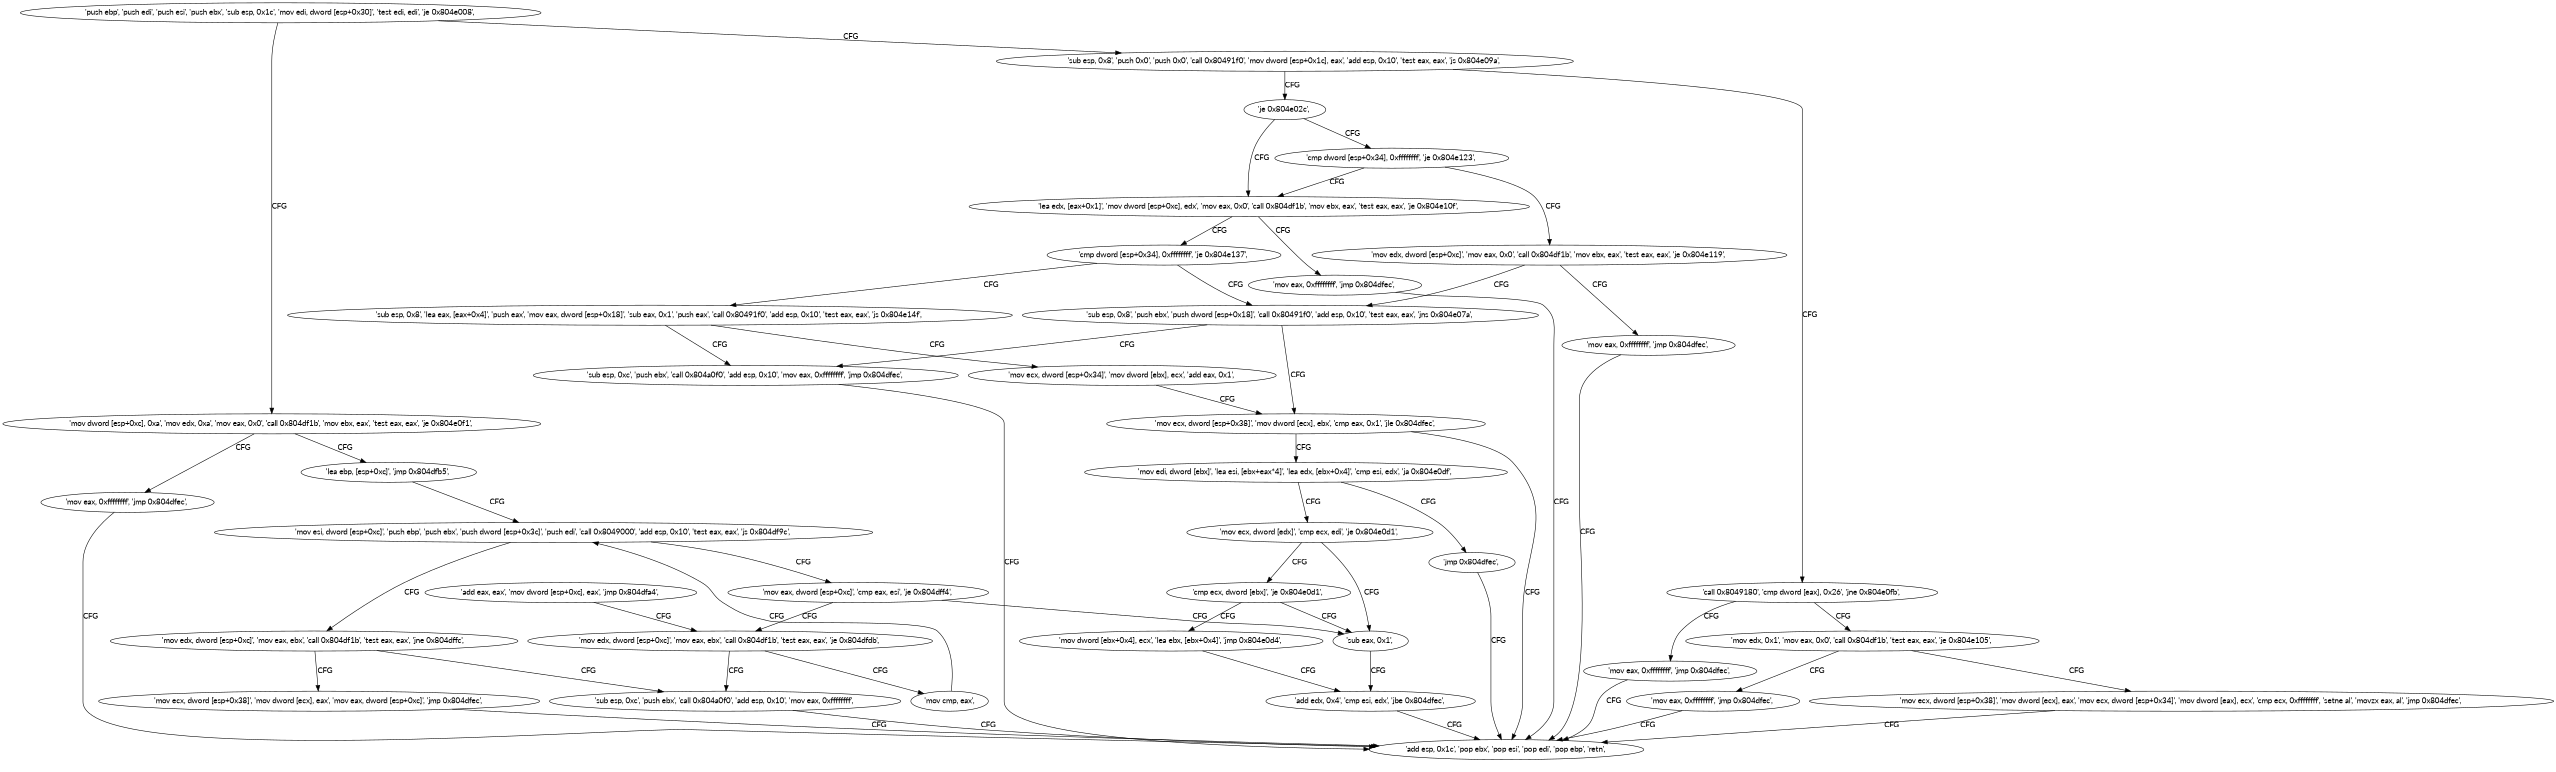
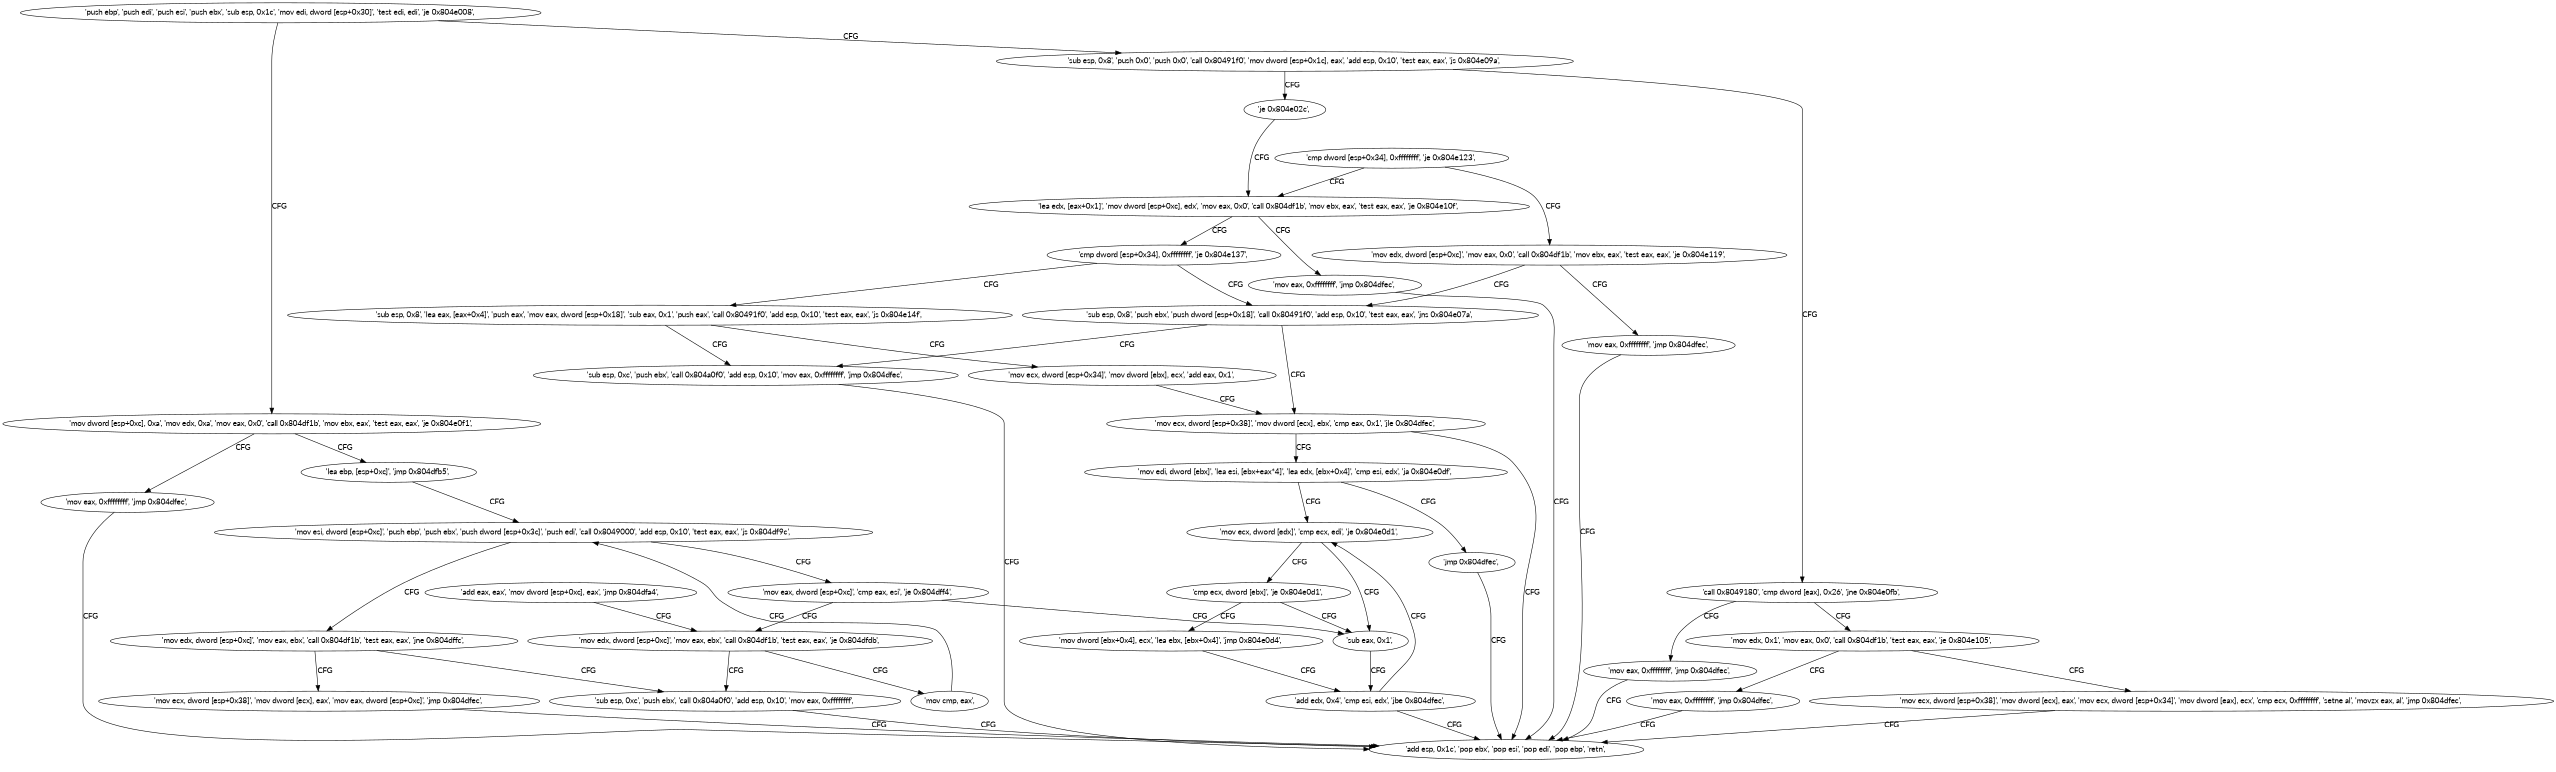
edge "'je 0x804e02c'," -> "'cmp dword [esp+0x34], 0xffffffff', 'je 0x804e123',": removed, label "CFG"
edge "'add edx, 0x4', 'cmp esi, edx', 'jbe 0x804dfec'," -> "'mov ecx, dword [edx]', 'cmp ecx, edi', 'je 0x804e0d1',": added, label "CFG"
